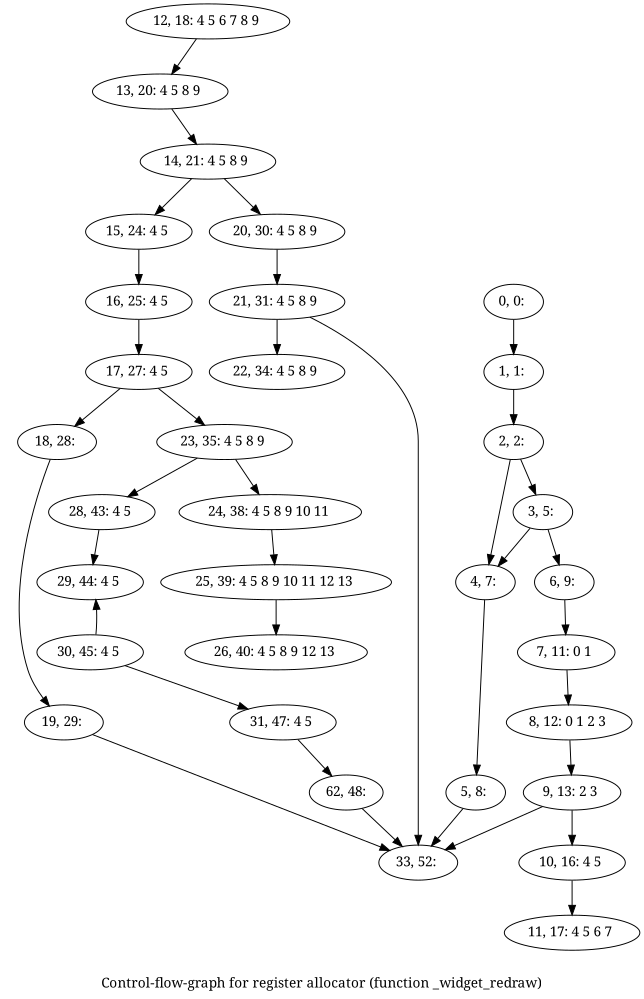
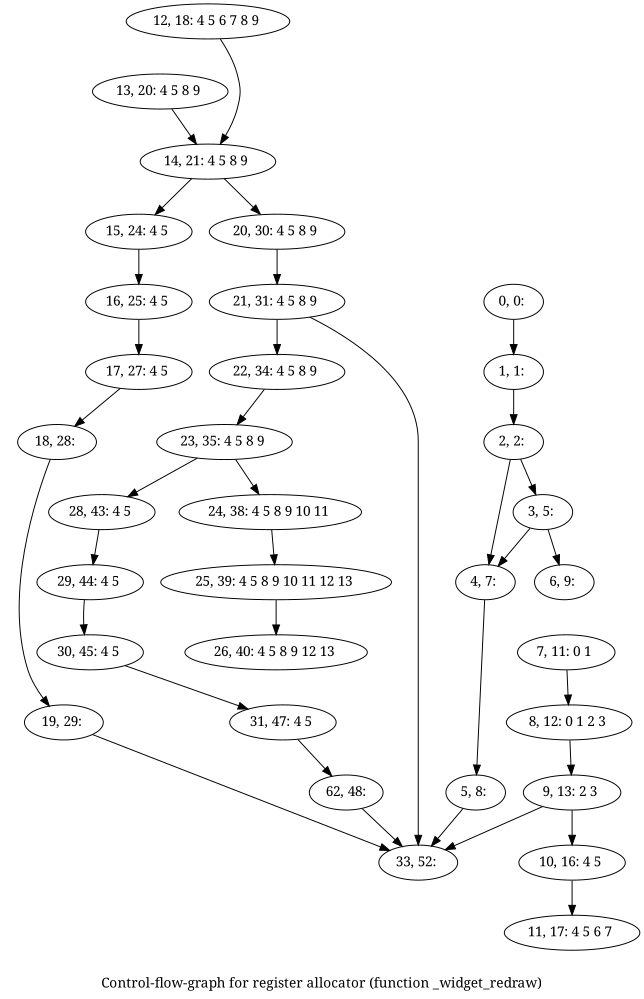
edge "12, 18: 4 5 6 7 8 9" -> "13, 20: 4 5 8 9": now "12, 18: 4 5 6 7 8 9" -> "14, 21: 4 5 8 9"
edge "17, 27: 4 5" -> "23, 35: 4 5 8 9": now "22, 34: 4 5 8 9" -> "23, 35: 4 5 8 9"
edge "6, 9:" -> "7, 11: 0 1": removed
edge "30, 45: 4 5" -> "29, 44: 4 5": reversed
